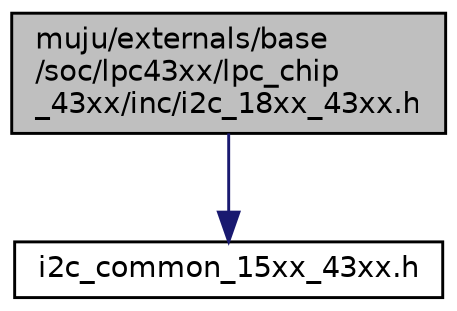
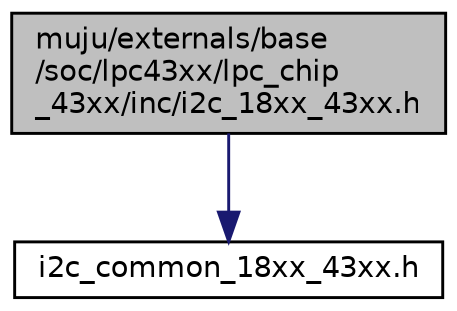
node "i2c_common_15xx_43xx.h": label "i2c_common_15xx_43xx.h" -> "i2c_common_18xx_43xx.h"
